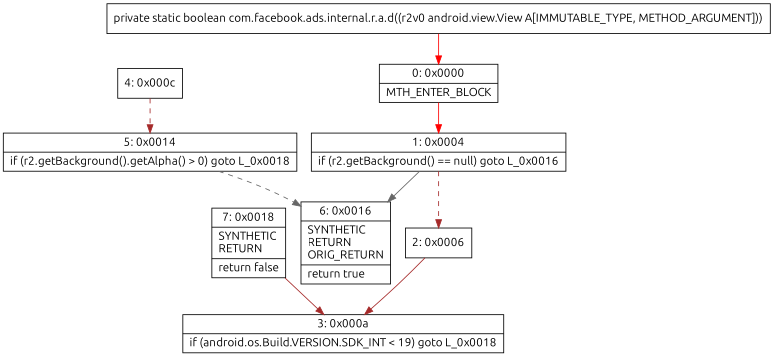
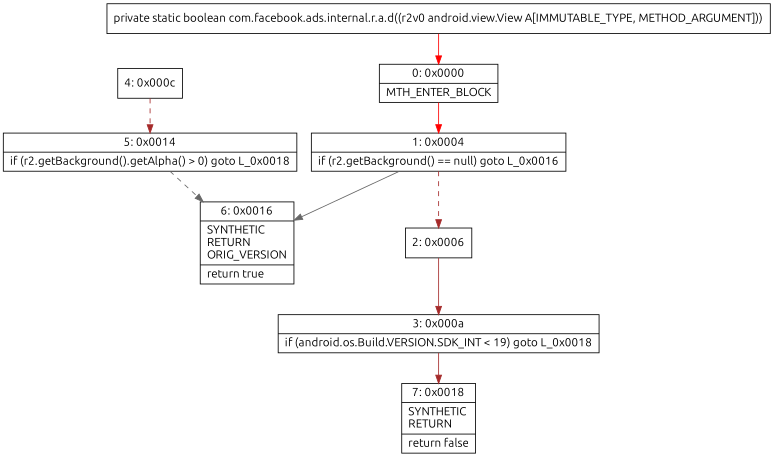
node "6: 0x0016": text "ORIG_RETURN" -> "ORIG_VERSION"
edge "7: 0x0018" -> "3: 0x000a": reversed
